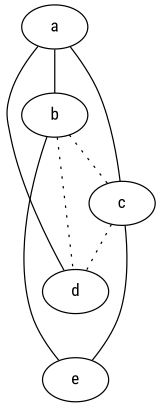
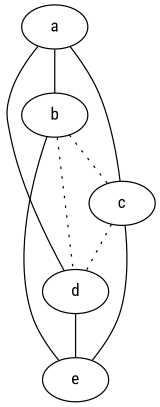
edge "d" -- "e": added
